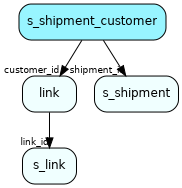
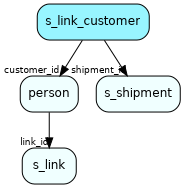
node "s_shipment_customer": label "s_shipment_customer" -> "s_link_customer"
node "link": label "link" -> "person"
